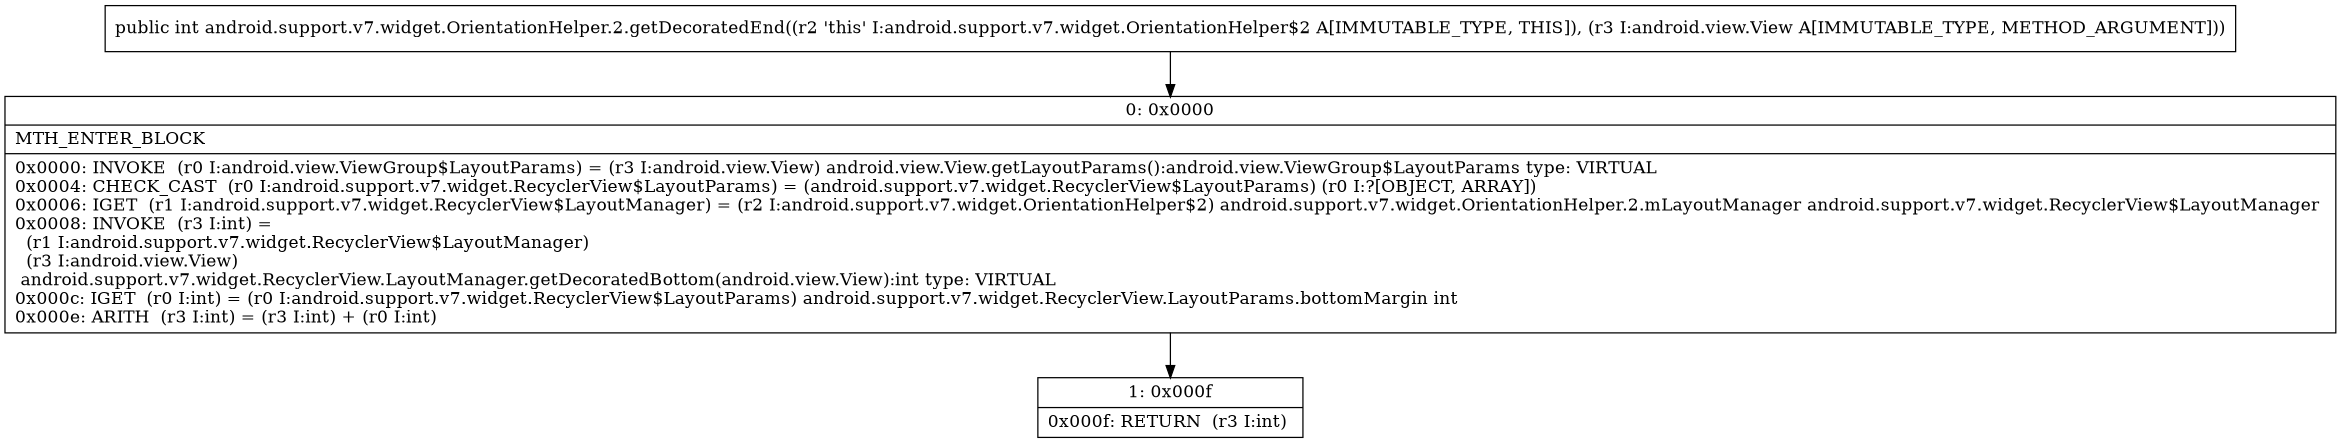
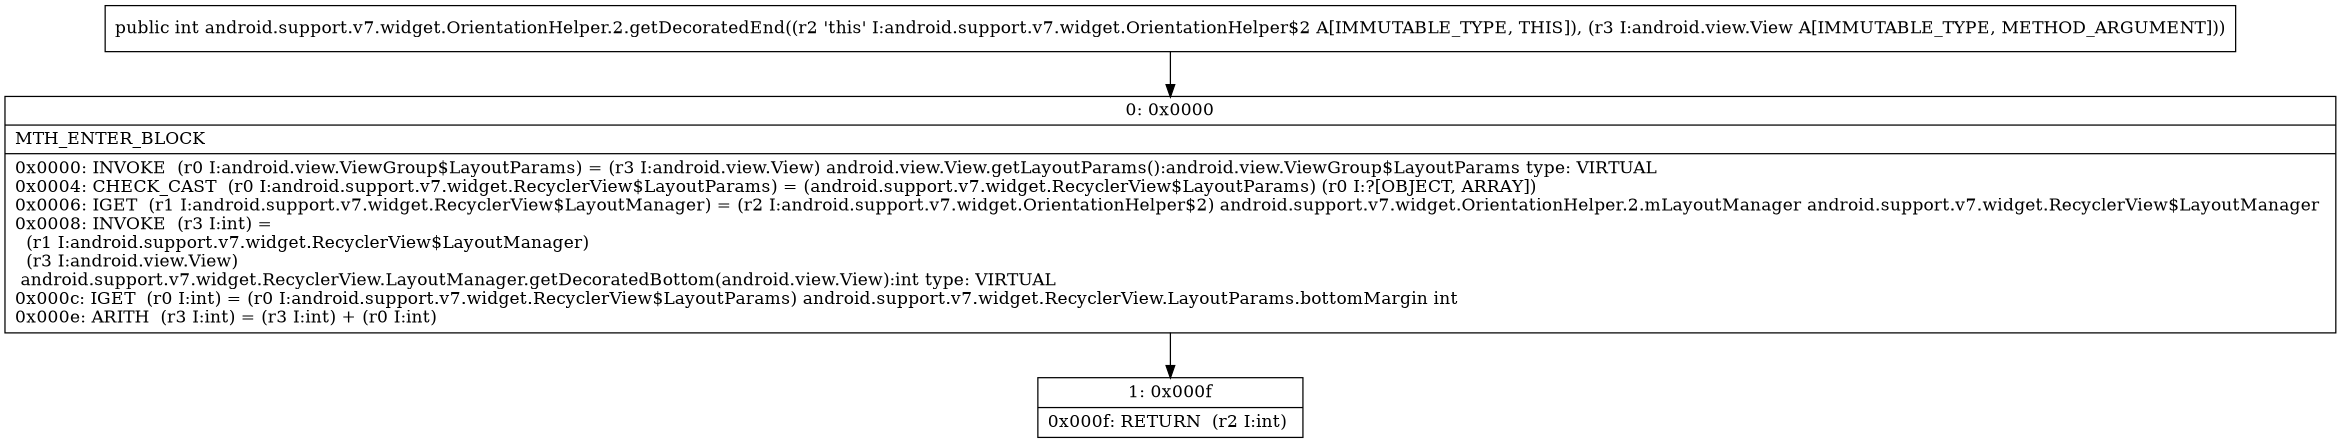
node "1: 0x000f": text "0x000f: RETURN  (r3 I:int)" -> "0x000f: RETURN  (r2 I:int)"
